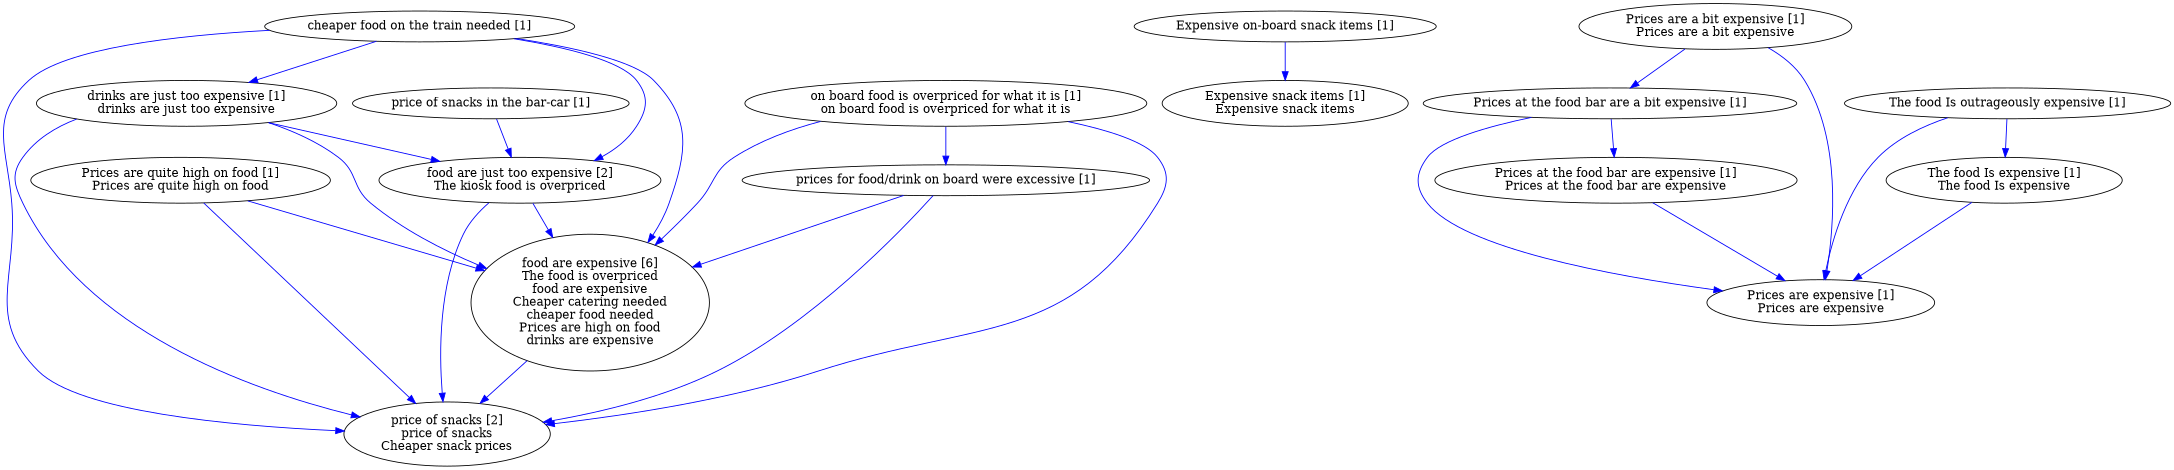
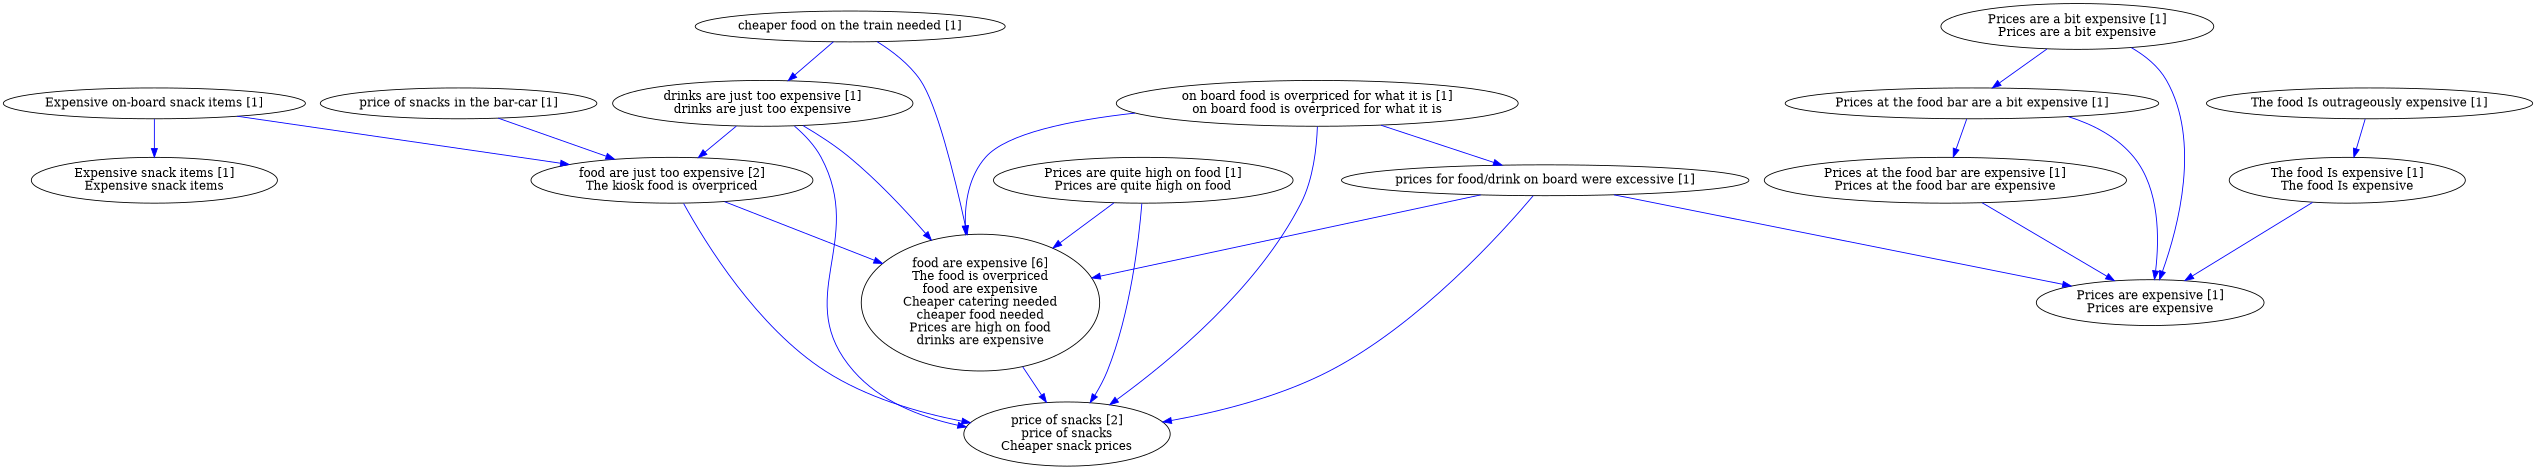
edge "cheaper food on the train needed [1]" -> "food are just too expensive [2] The kiosk food is overpriced": now "Expensive on-board snack items [1]" -> "food are just too expensive [2] The kiosk food is overpriced"
edge "The food Is outrageously expensive [1]" -> "Prices are expensive [1] Prices are expensive": now "prices for food/drink on board were excessive [1]" -> "Prices are expensive [1] Prices are expensive"
edge "cheaper food on the train needed [1]" -> "price of snacks [2] price of snacks Cheaper snack prices": removed
